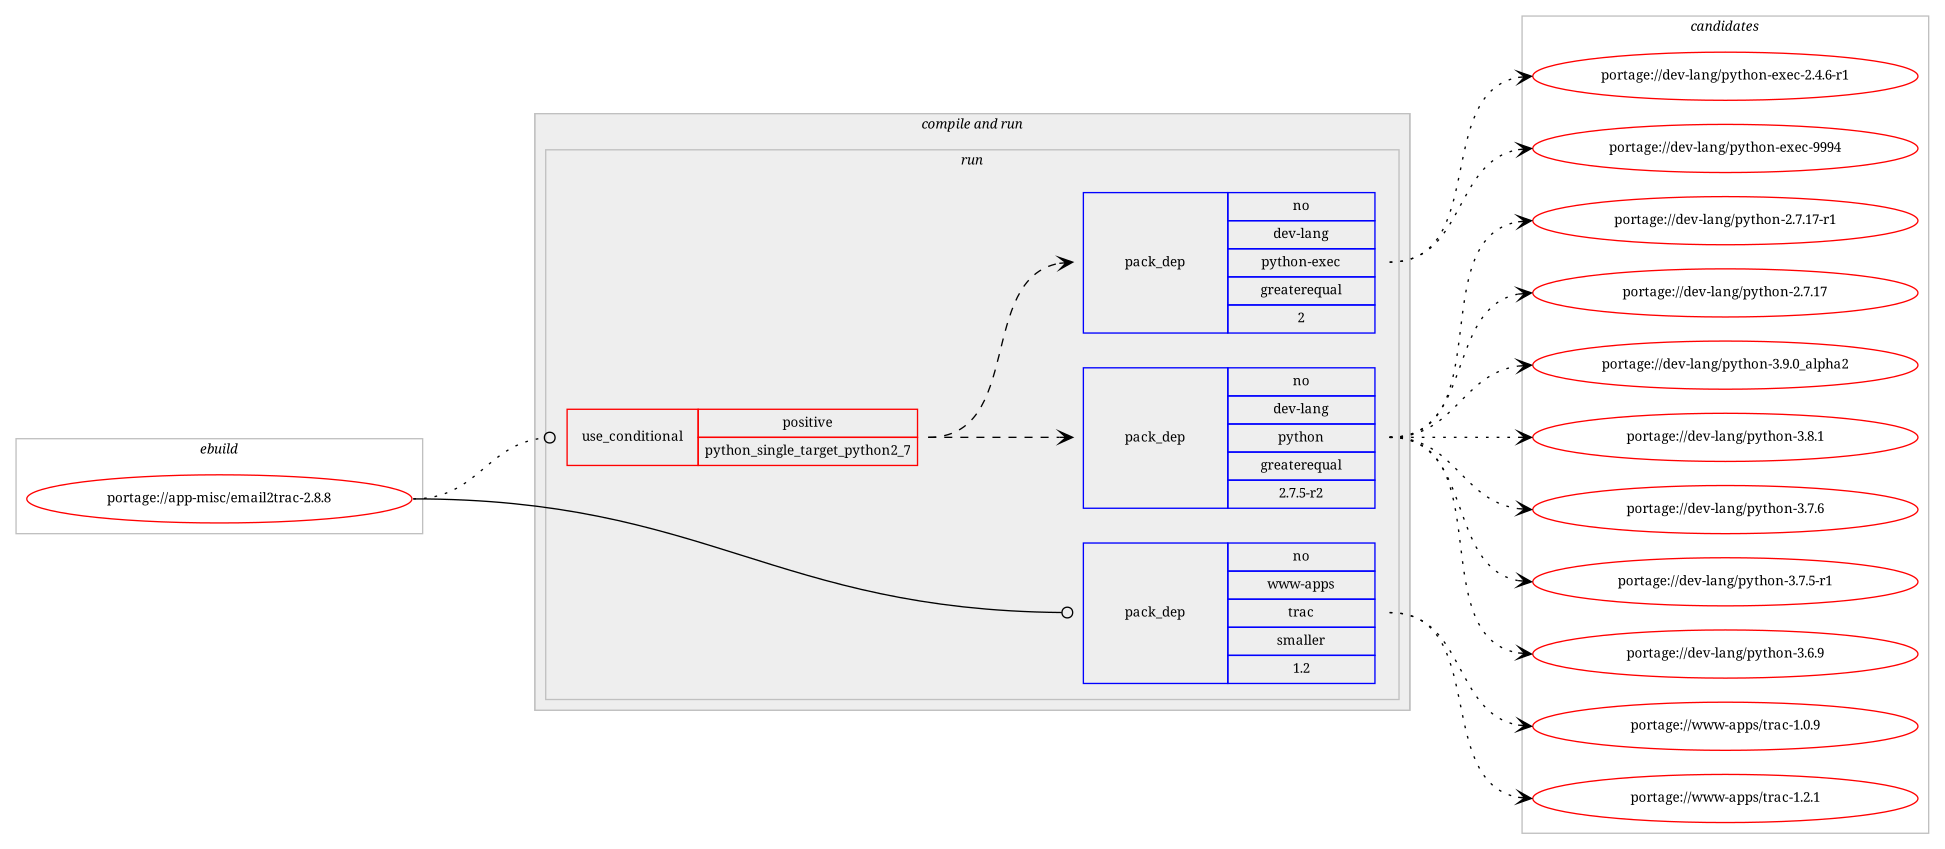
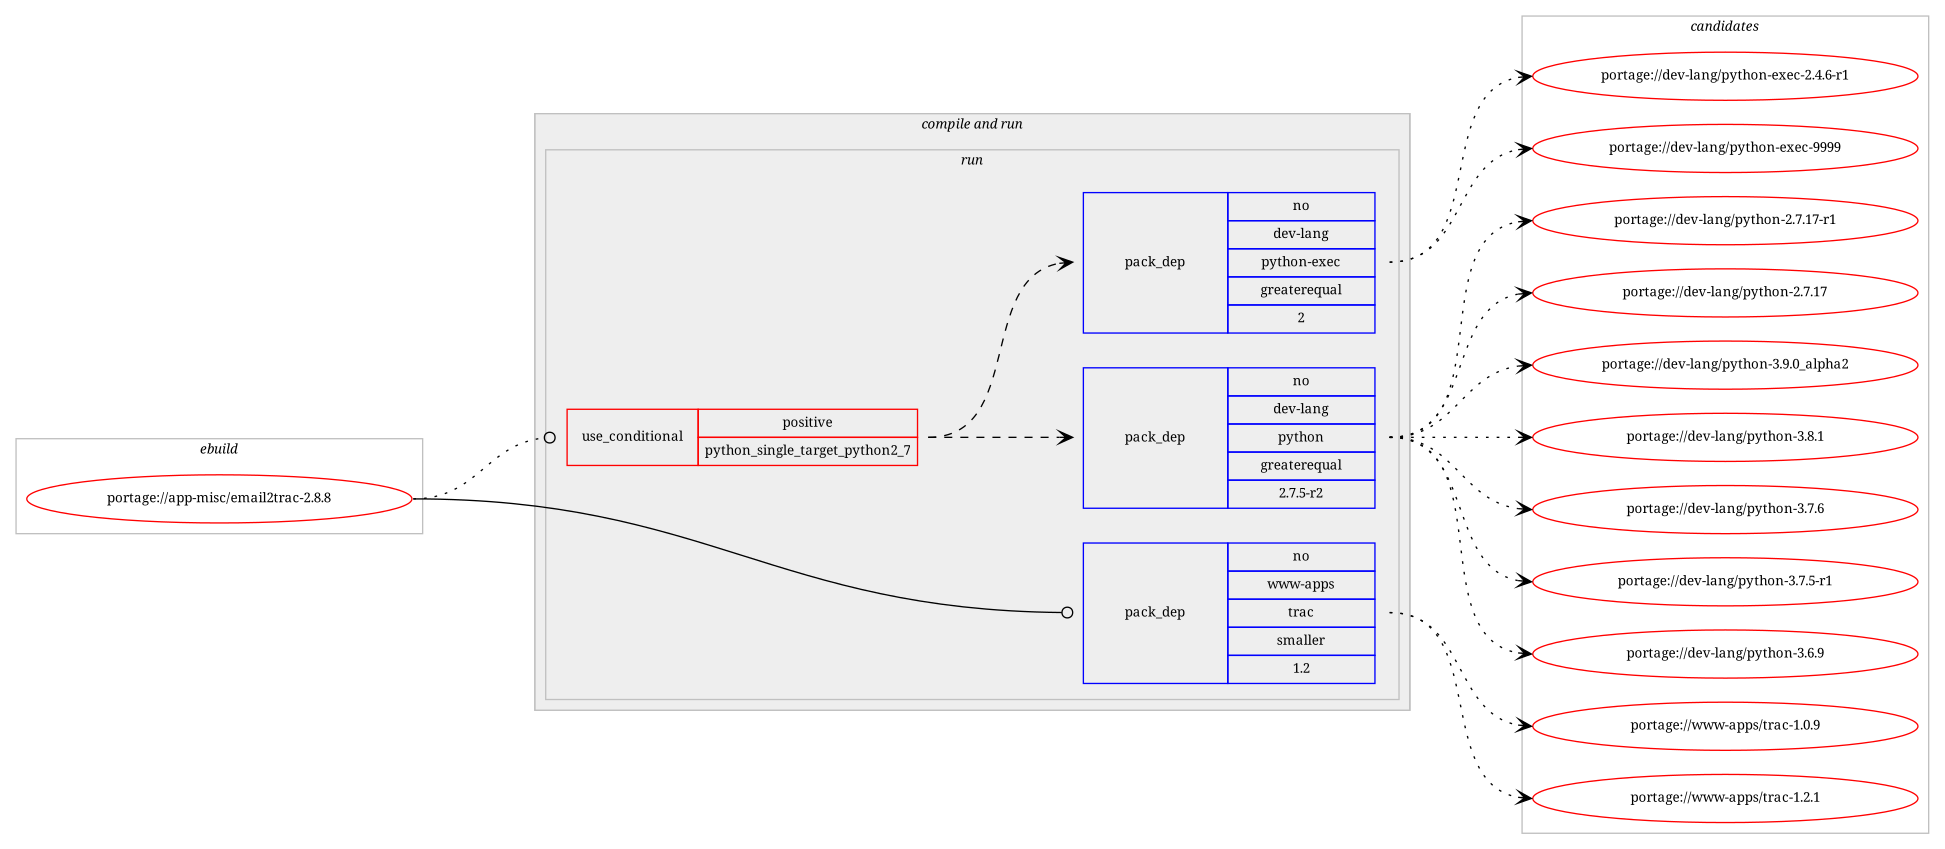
node "portage://dev-lang/python-exec-9994": label "portage://dev-lang/python-exec-9994" -> "portage://dev-lang/python-exec-9999"
